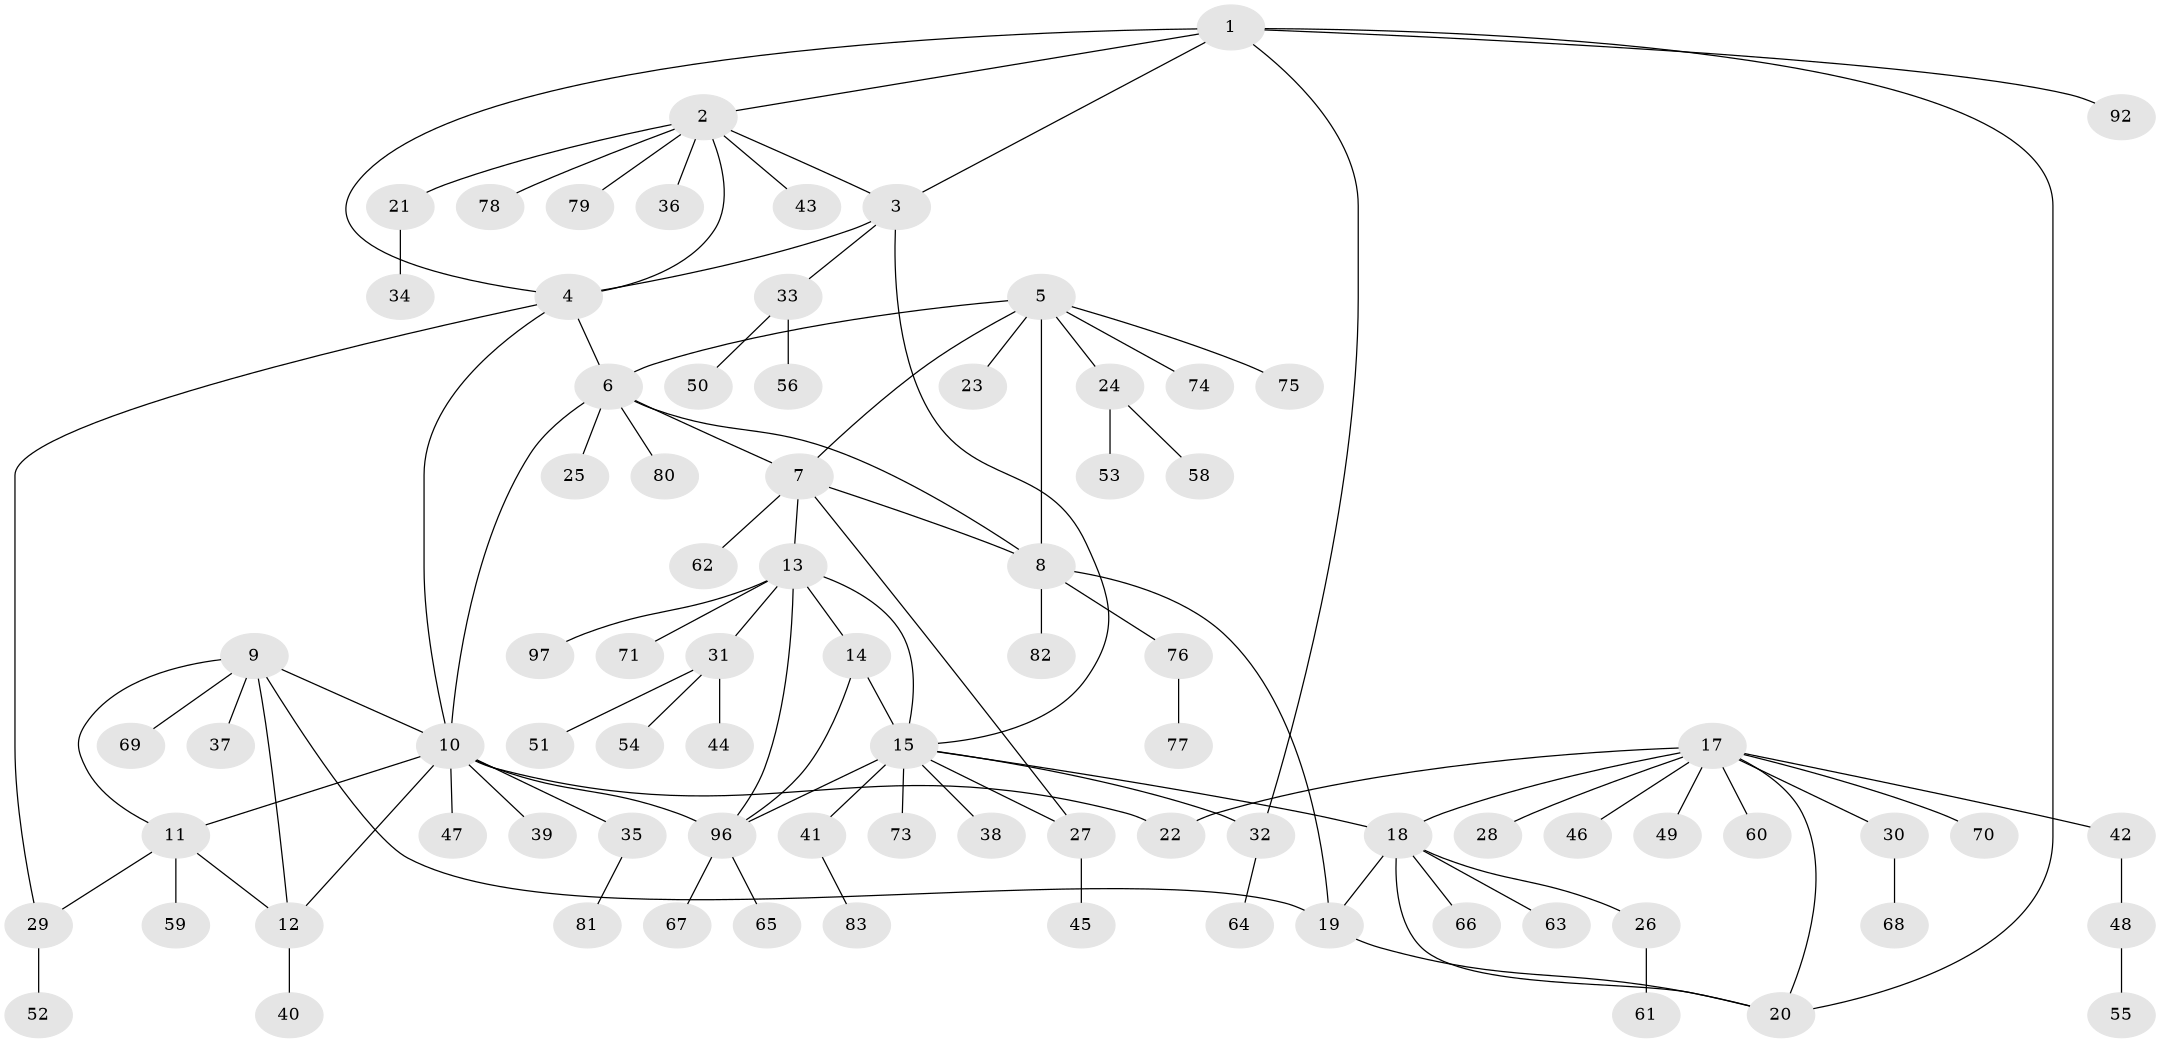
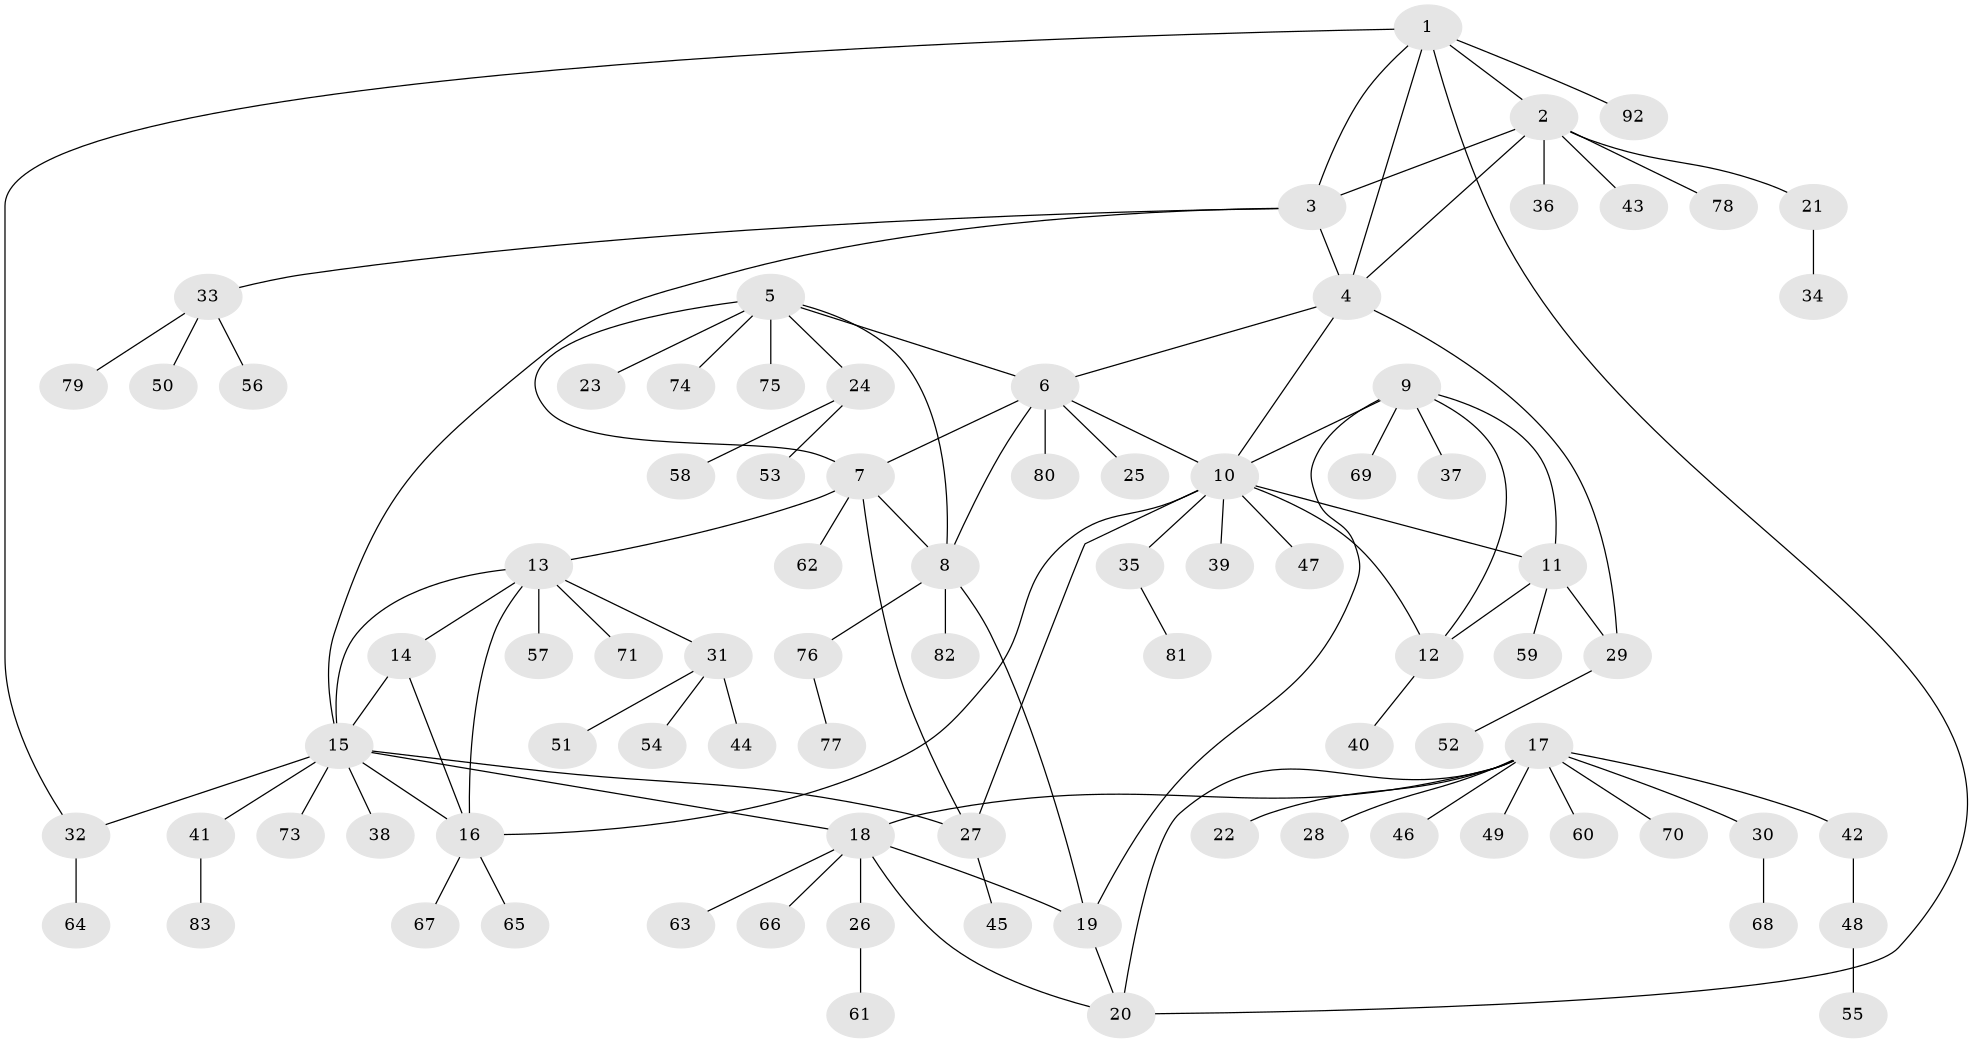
edge "2" -- "79": now "33" -- "79"
node "97": label "97" -> "57"
edge "10" -- "22": now "10" -- "27"
node "96": label "96" -> "16"
